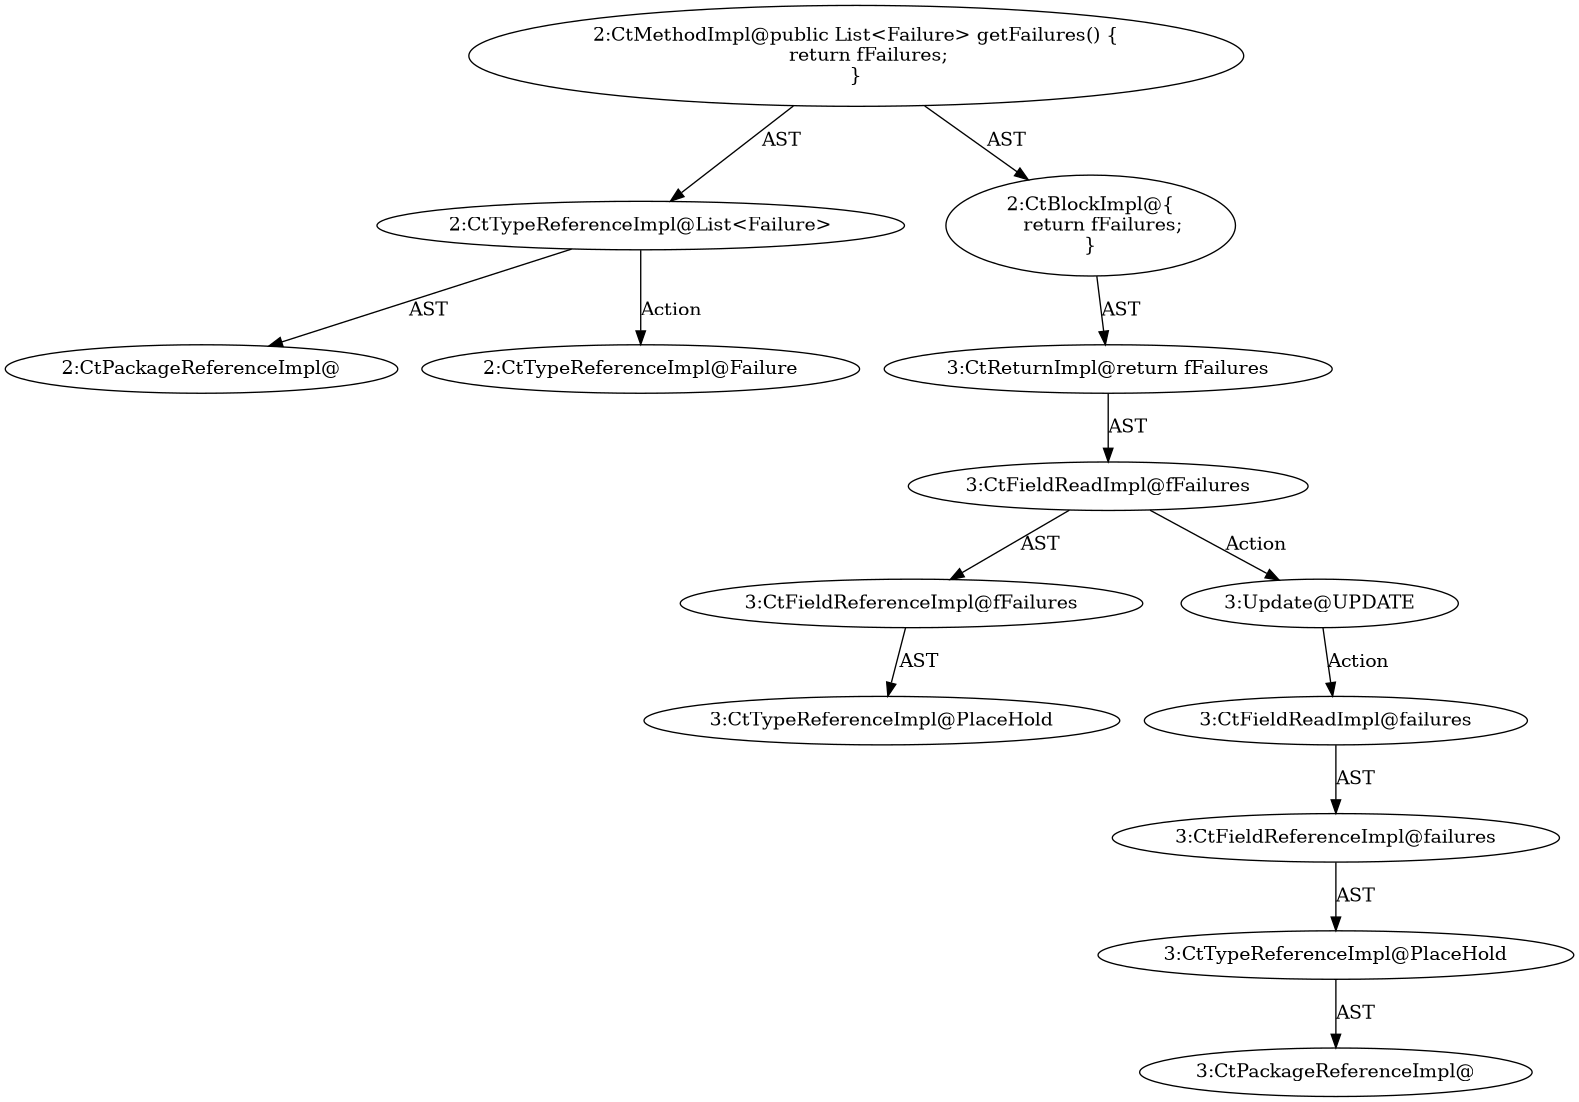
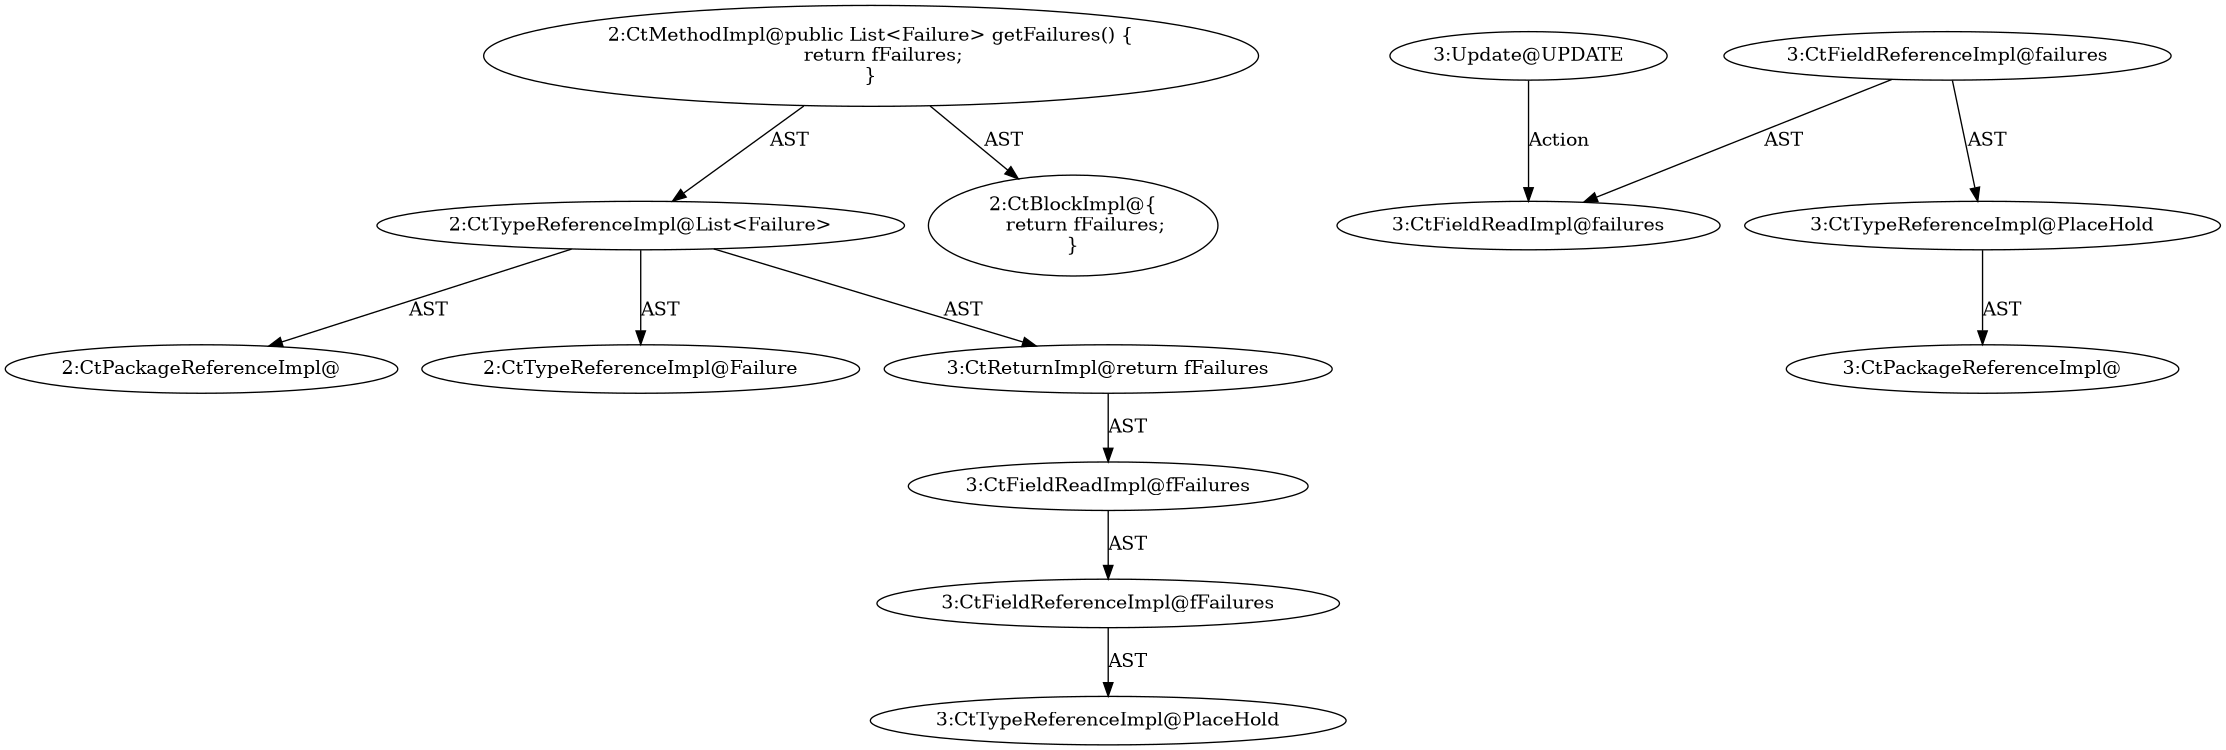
edge "2:CtBlockImpl@{ return fFailures; }" -> "3:CtReturnImpl@return fFailures": now "2:CtTypeReferenceImpl@List<Failure>" -> "3:CtReturnImpl@return fFailures"
edge "2:CtTypeReferenceImpl@List<Failure>" -> "2:CtTypeReferenceImpl@Failure": label "Action" -> "AST"
edge "3:CtFieldReadImpl@fFailures" -> "3:Update@UPDATE": removed, label "Action"
edge "3:CtFieldReadImpl@failures" -> "3:CtFieldReferenceImpl@failures": reversed
